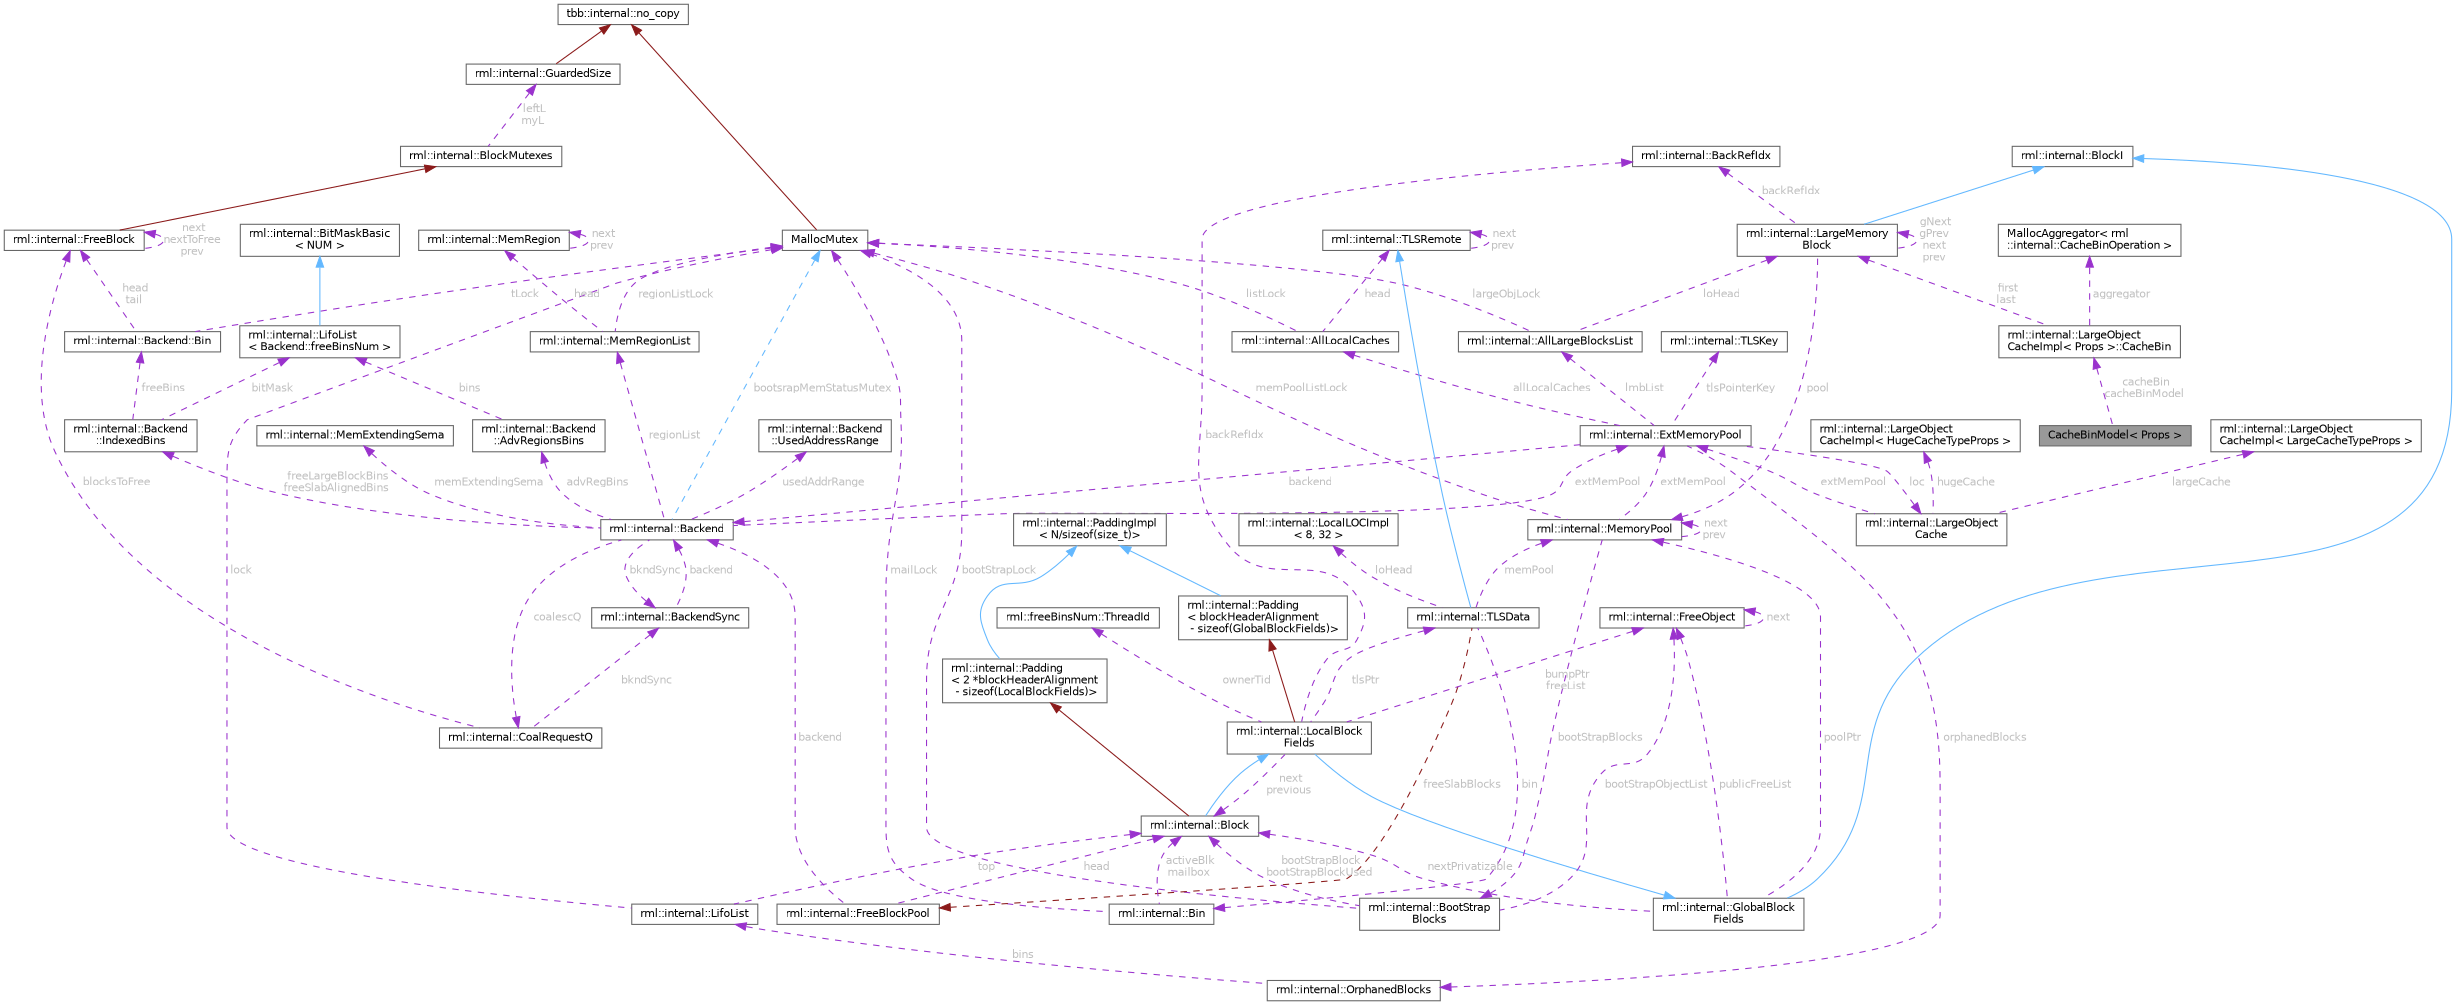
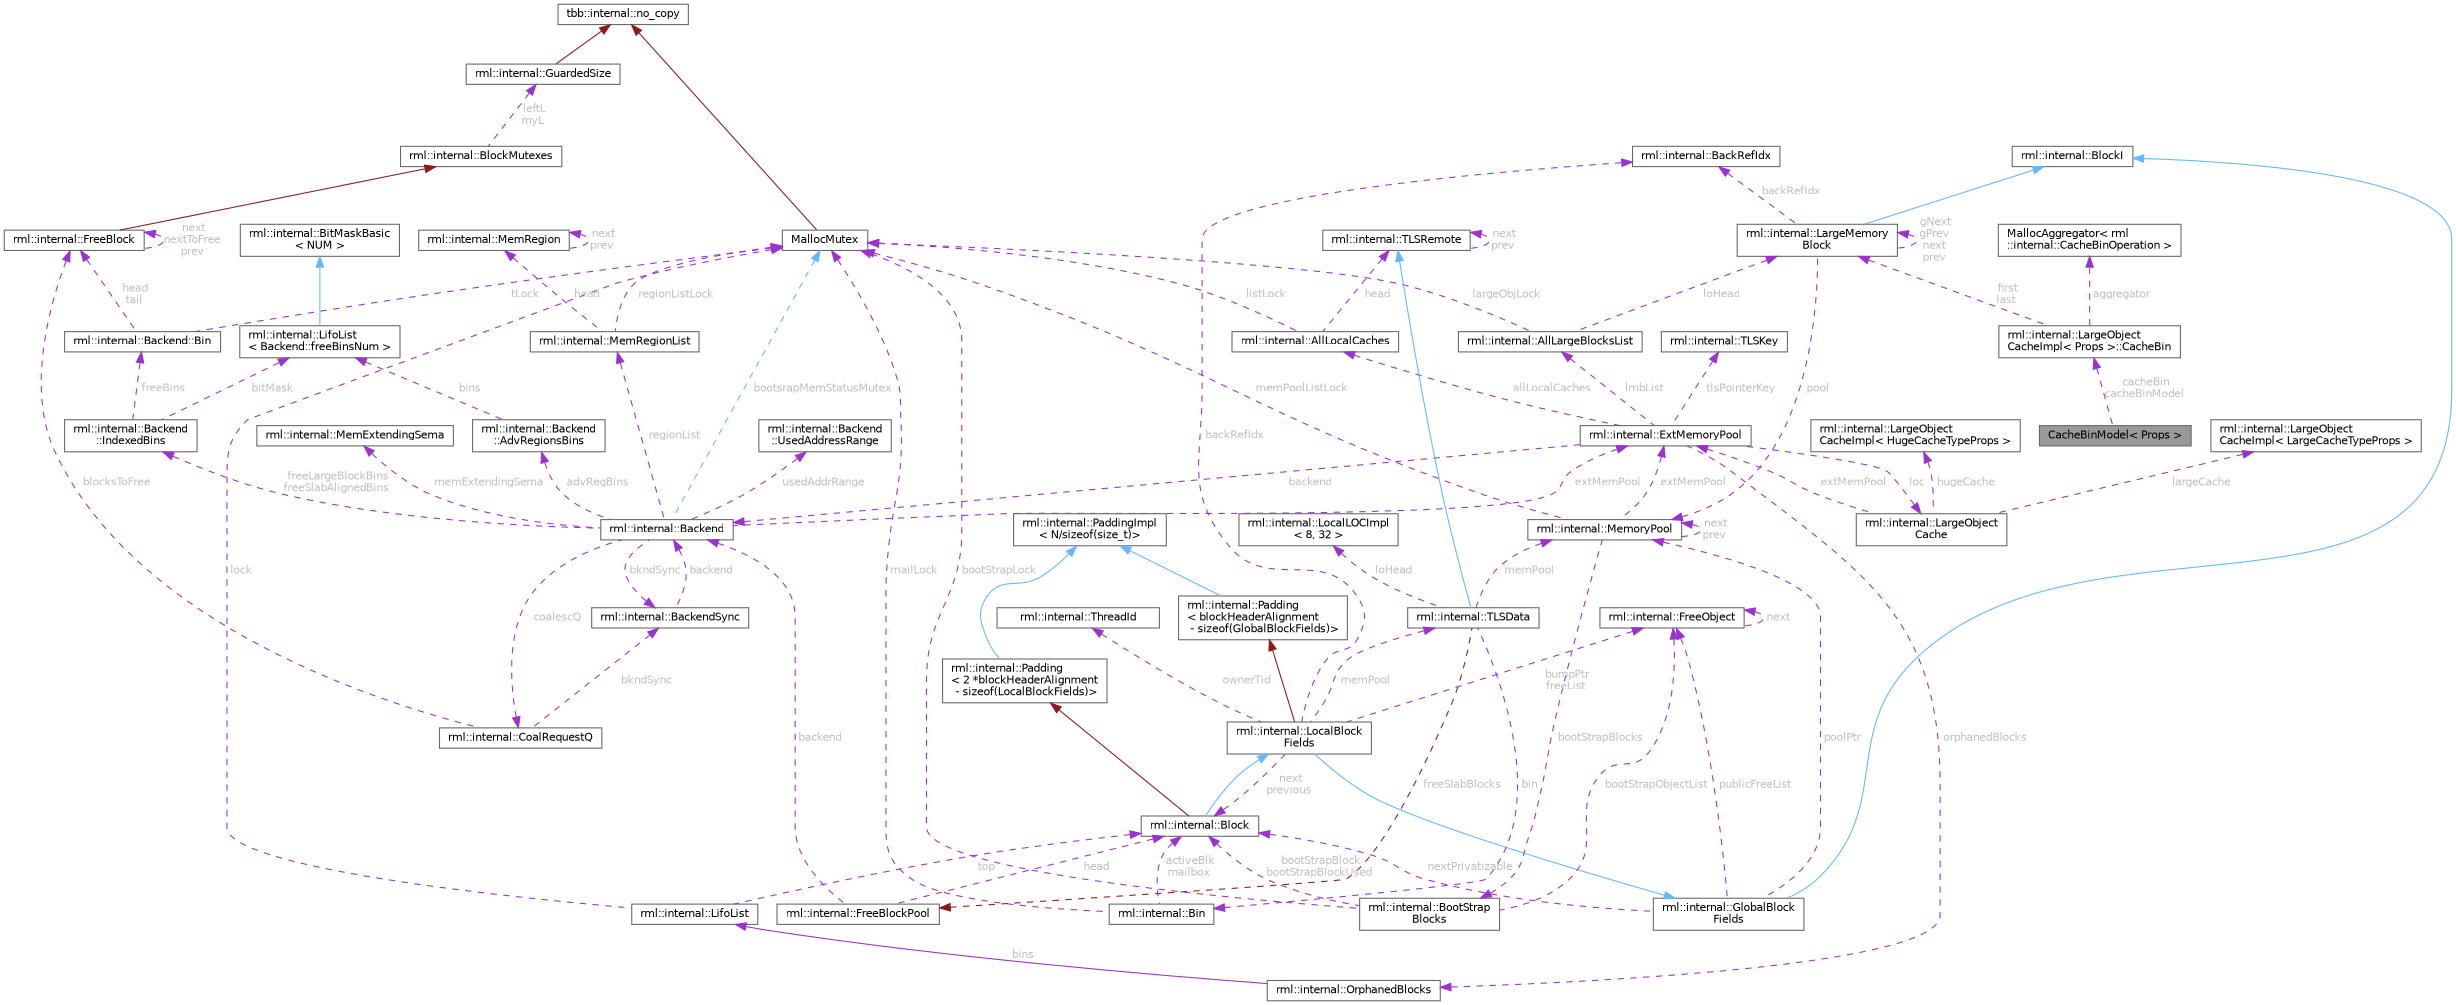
node "rml::freeBinsNum::ThreadId": label "rml::freeBinsNum::ThreadId" -> "rml::internal::ThreadId"
edge "rml::internal::LocalBlock Fields" -> "rml::internal::TLSData": label " tlsPtr" -> " memPool"
edge "rml::internal::OrphanedBlocks" -> "rml::internal::LifoList": style dashed -> solid
